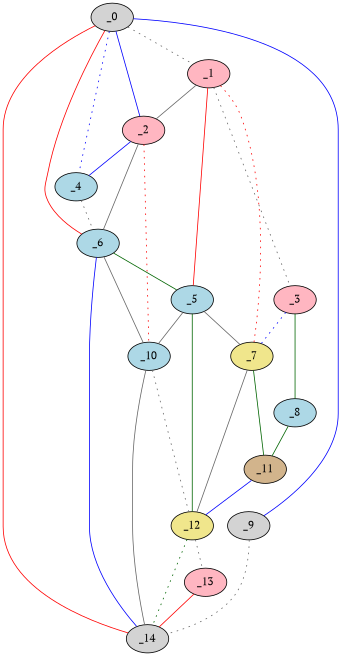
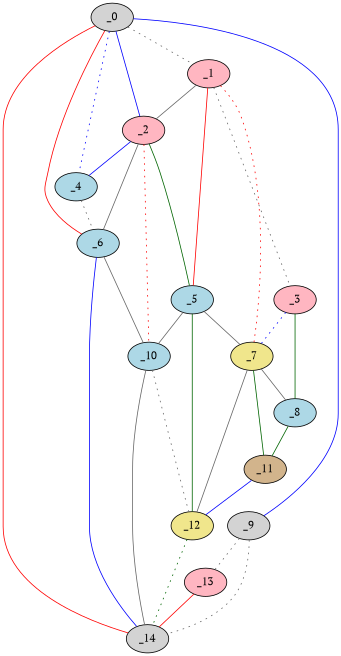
edge "_6" -- "_5": now "_2" -- "_5"
edge "_7" -- "_8": added
edge "_12" -- "_13": now "_9" -- "_13"
